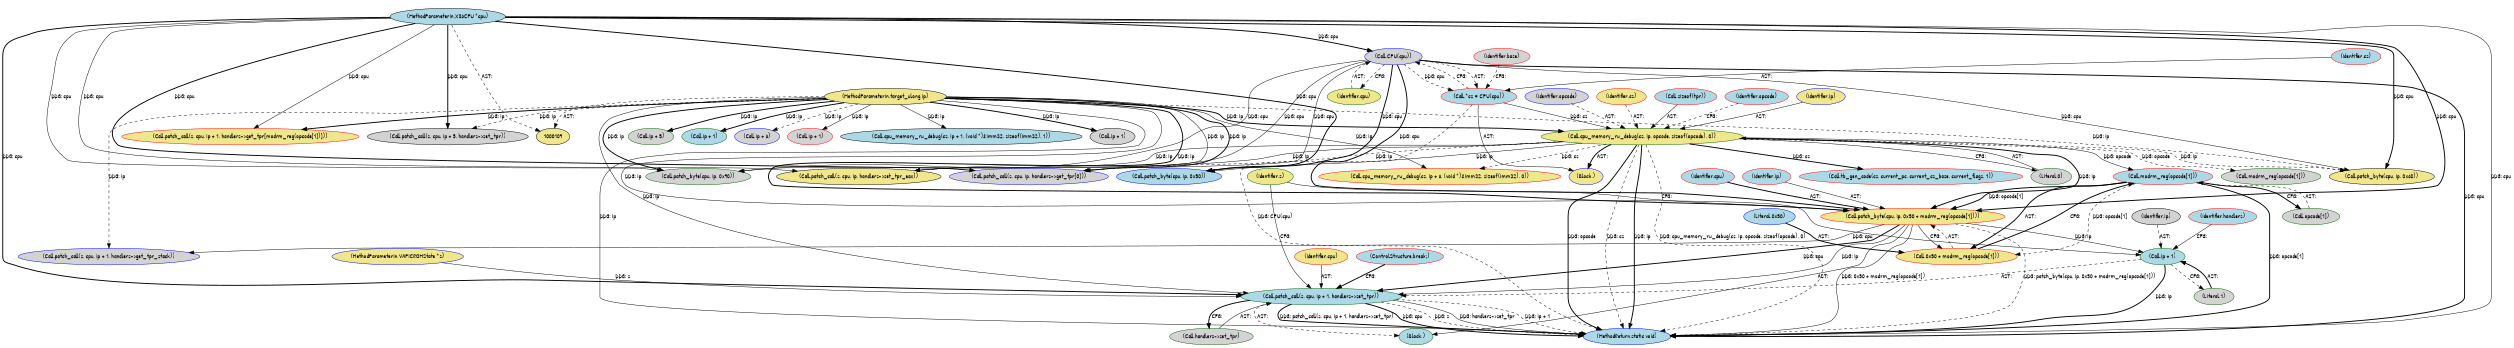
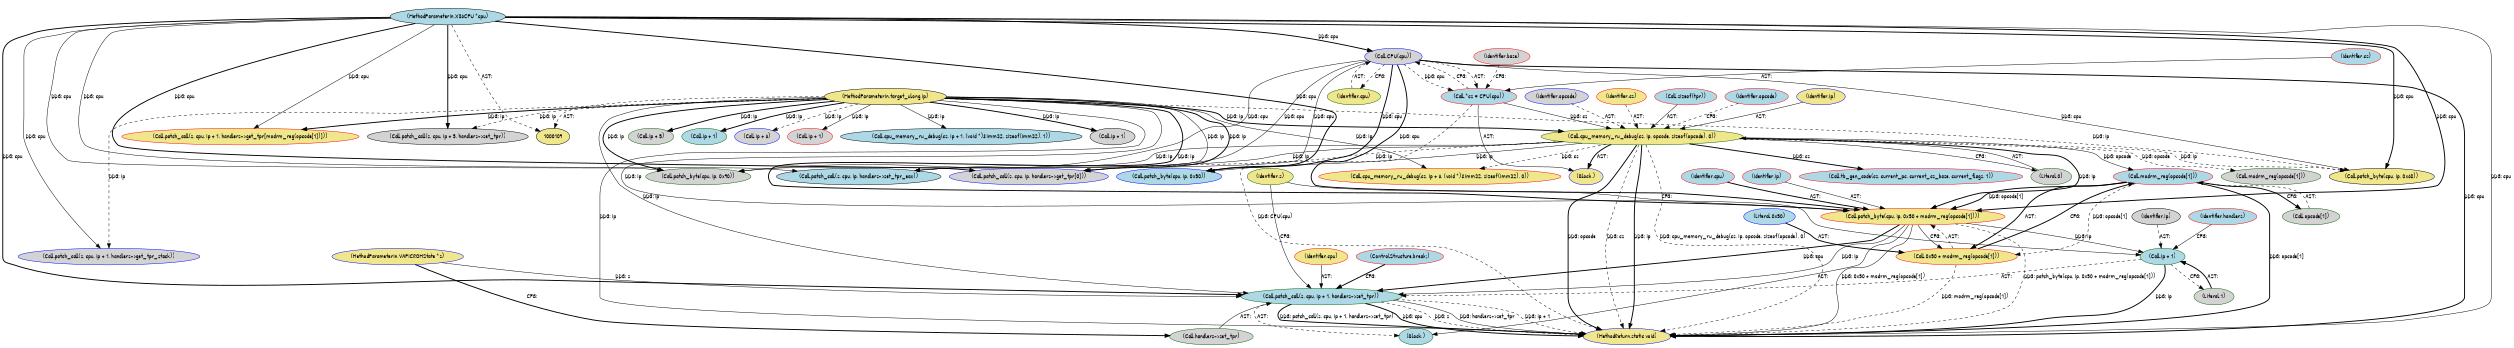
node "(Call,patch_call(s, cpu, ip, handlers->set_tpr_eax))": fillcolor khaki -> lightblue
edge "(Call,patch_byte(cpu, ip, 0x50 + modrm_reg(opcode[1])))" -> "(Call,patch_call(s, cpu, ip + 1, handlers->get_tpr_stack))": now "(MethodParameterIn,X86CPU *cpu)" -> "(Call,patch_call(s, cpu, ip + 1, handlers->get_tpr_stack))"
edge "(Call,patch_call(s, cpu, ip + 1, handlers->set_tpr))" -> "(Call,handlers->set_tpr)": now "(MethodParameterIn,VAPICROMState *s)" -> "(Call,handlers->set_tpr)"
edge "(Call,0x50 + modrm_reg(opcode[1]))" -> "(MethodReturn,static void)": added, label "DDG: modrm_reg(opcode[1])"
node "(MethodReturn,static void)": fillcolor lightblue -> khaki
